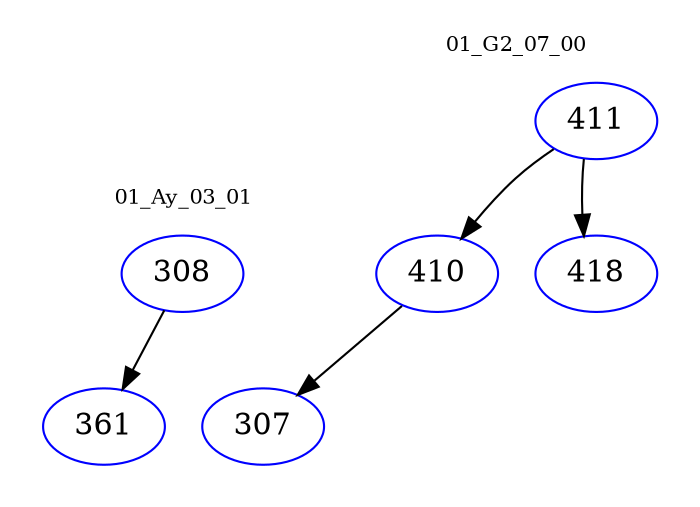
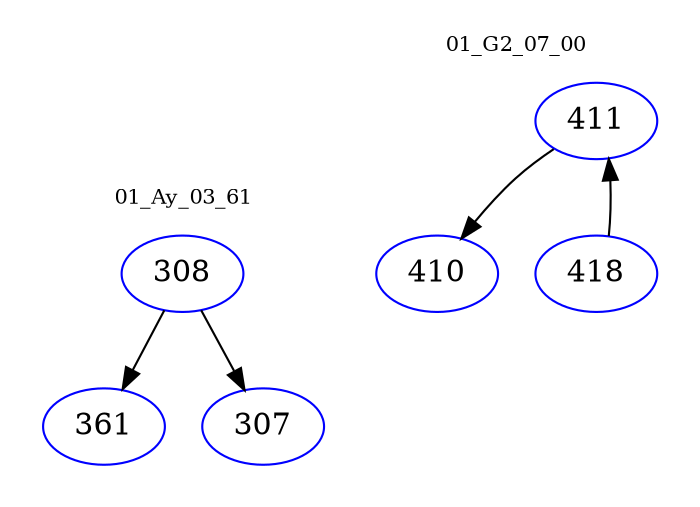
edge "411" -> "418": reversed
cluster "01_Ay_03_01": label "01_Ay_03_01" -> "01_Ay_03_61"
edge "410" -> "307": now "308" -> "307"
